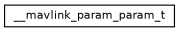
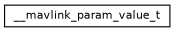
node "__mavlink_param_param_t": label "__mavlink_param_param_t" -> "__mavlink_param_value_t"
